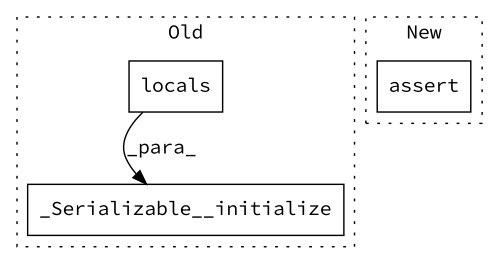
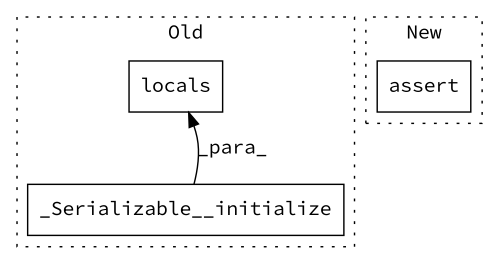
edge "locals" -> "_Serializable__initialize": reversed
